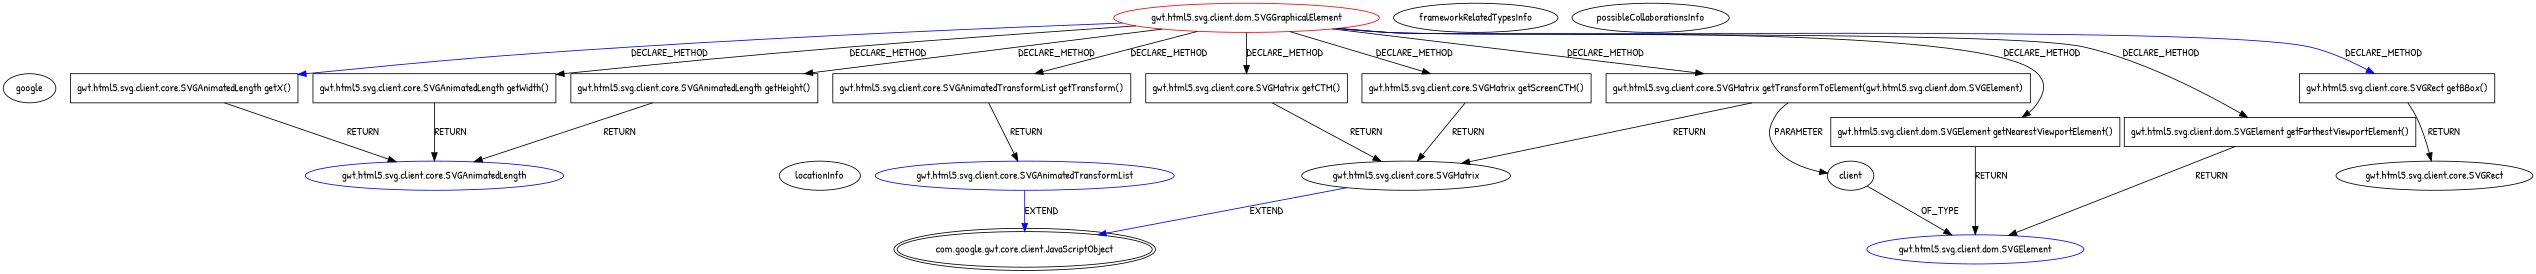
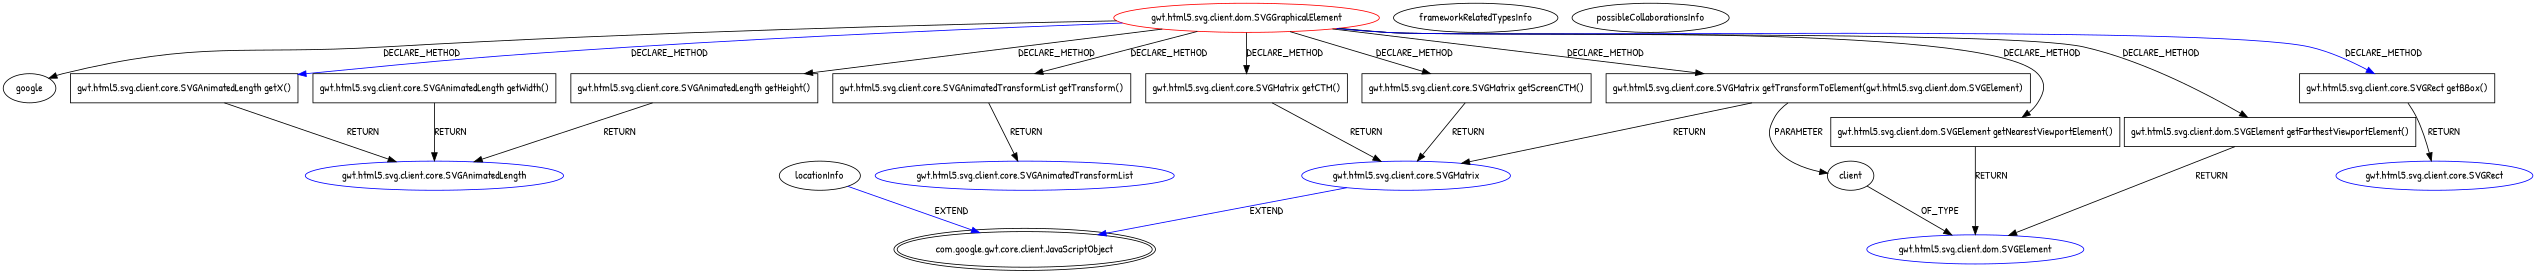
edge "gwt.html5.svg.client.dom.SVGGraphicalElement" -> "gwt.html5.svg.client.core.SVGAnimatedLength getWidth()": now "gwt.html5.svg.client.dom.SVGGraphicalElement" -> "google"
node "gwt.html5.svg.client.core.SVGMatrix": color black -> blue
node "gwt.html5.svg.client.core.SVGRect": color black -> blue
edge "gwt.html5.svg.client.core.SVGAnimatedTransformList" -> "com.google.gwt.core.client.JavaScriptObject": now "locationInfo" -> "com.google.gwt.core.client.JavaScriptObject"
